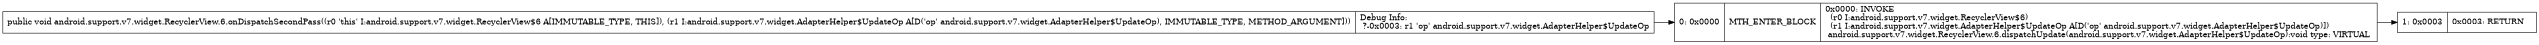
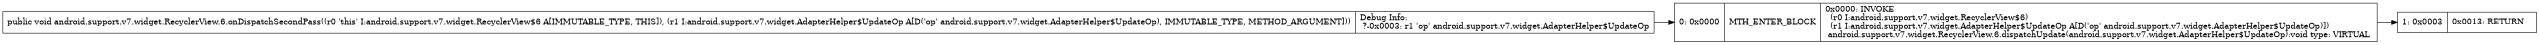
node "1: 0x0003": text "0x0003: RETURN" -> "0x0013: RETURN"
